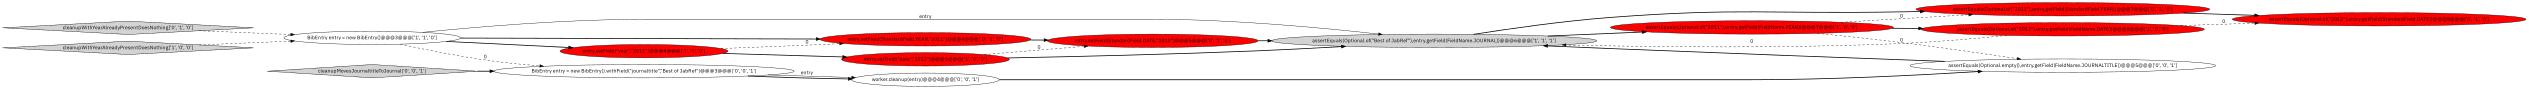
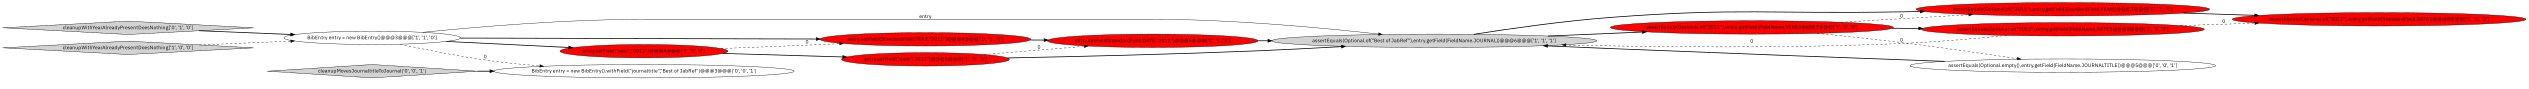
edge "cleanupWithYearAlreadyPresentDoesNothing['0', '1', '0']" -> "BibEntry entry = new BibEntry()@@@3@@@['1', '1', '0']": style dashed -> bold
node "worker.cleanup(entry)@@@4@@@['0', '0', '1']": removed
